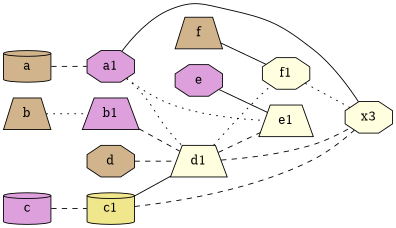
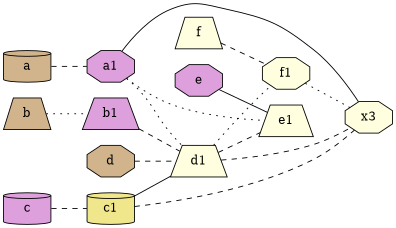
node "f": fillcolor tan -> lightyellow
edge "f" -- "f1": style solid -> dashed
